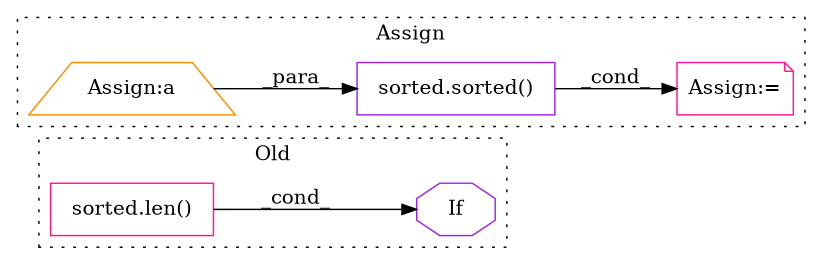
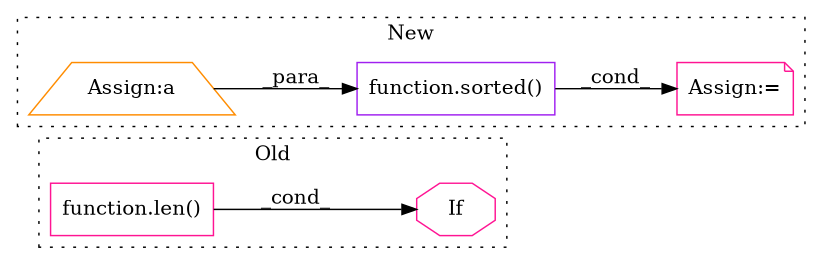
cluster "Assign": label "Assign" -> "New"
node "sorted.sorted()": label "sorted.sorted()" -> "function.sorted()"
node "sorted.len()": label "sorted.len()" -> "function.len()"
node "If": color purple -> deeppink
